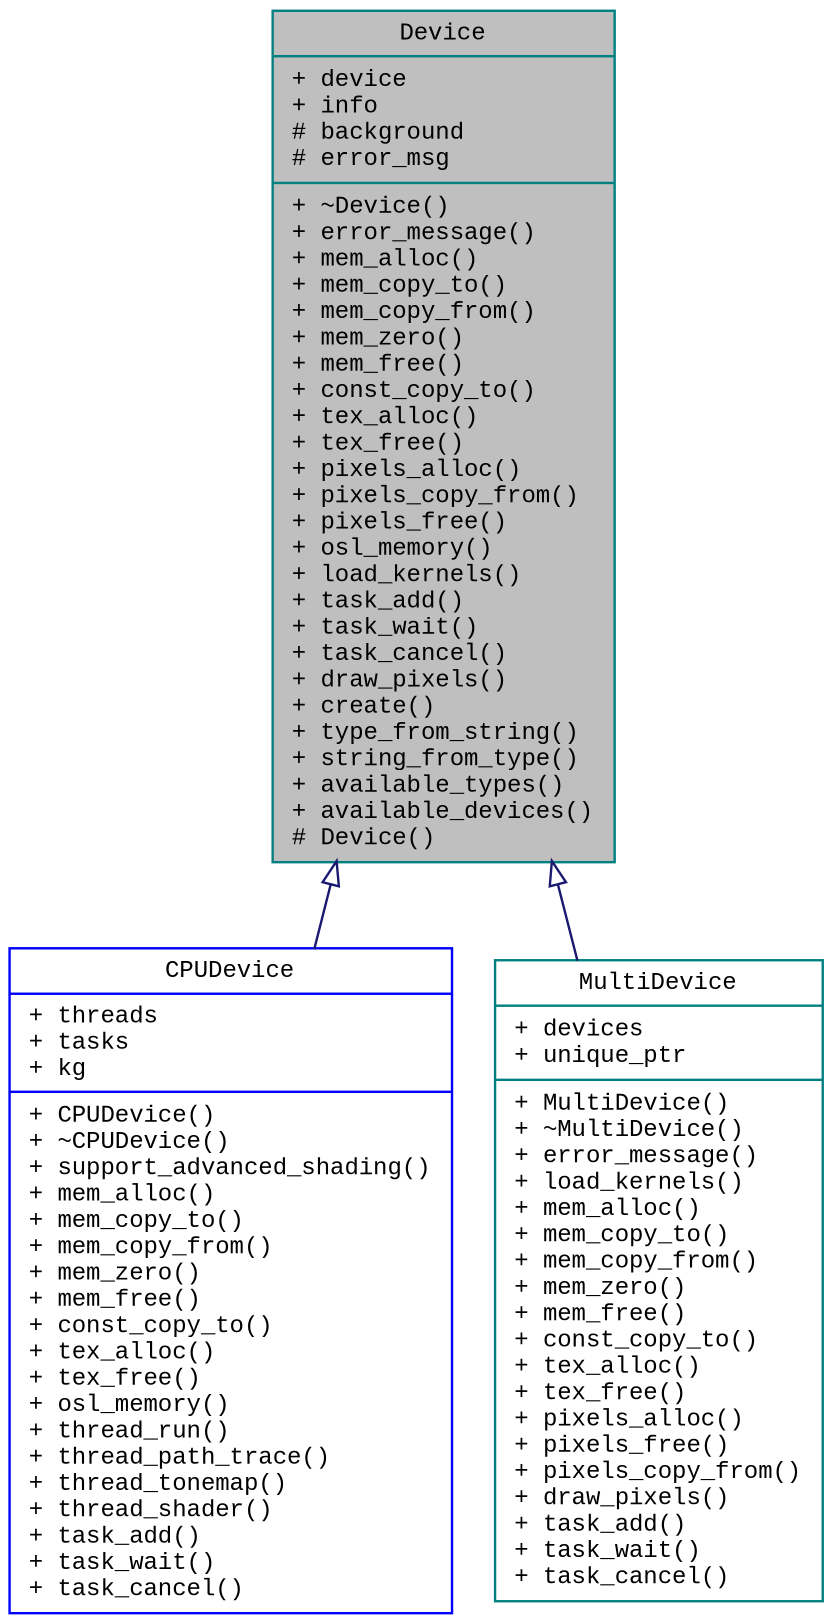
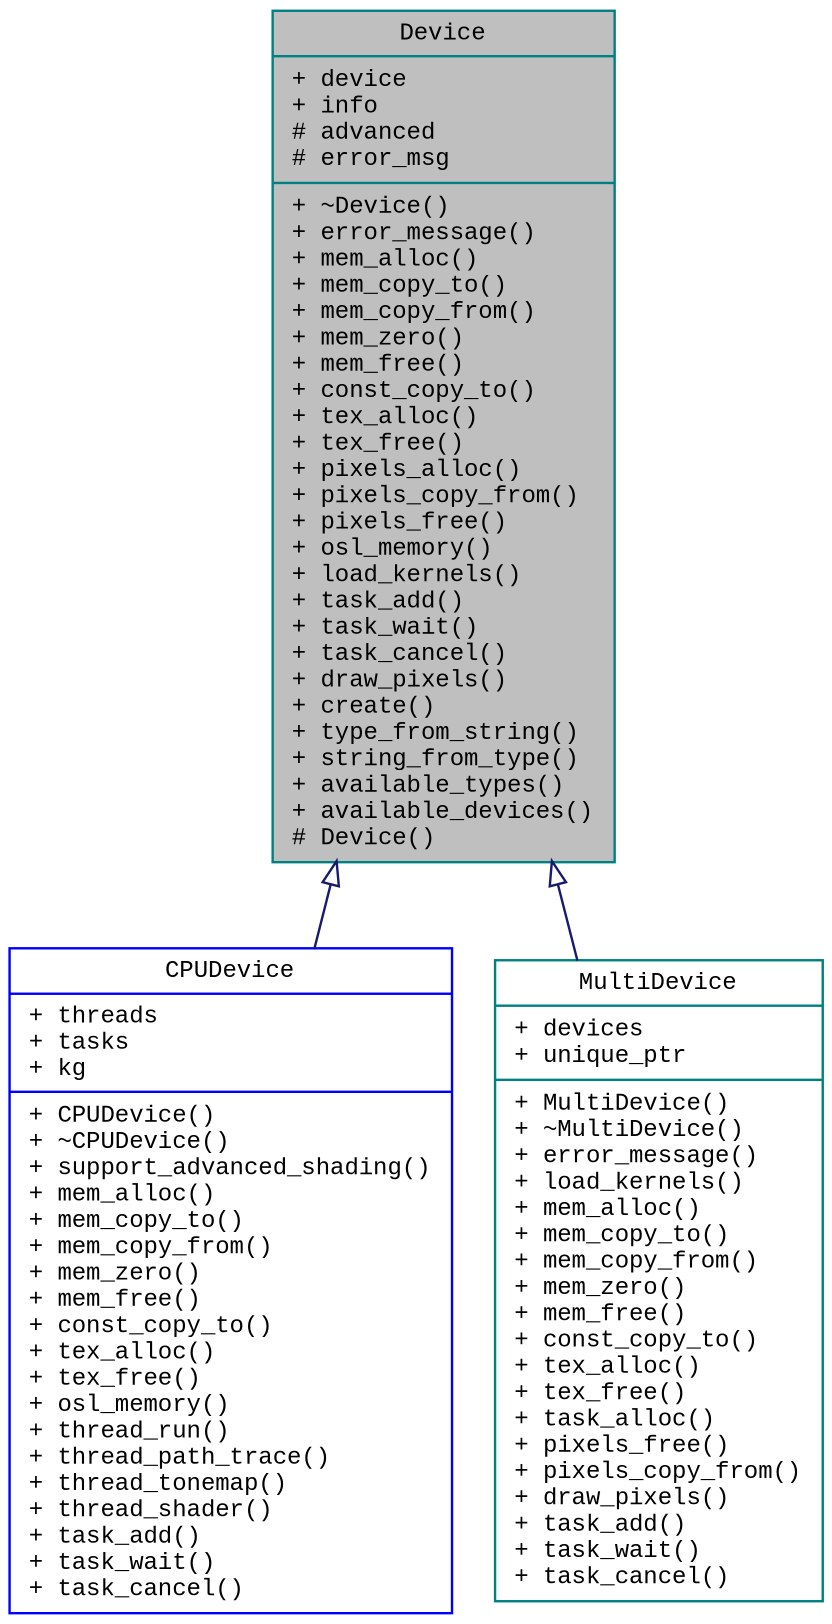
node "Device": text "# background" -> "# advanced"
node "MultiDevice": text "+ pixels_alloc()" -> "+ task_alloc()"
